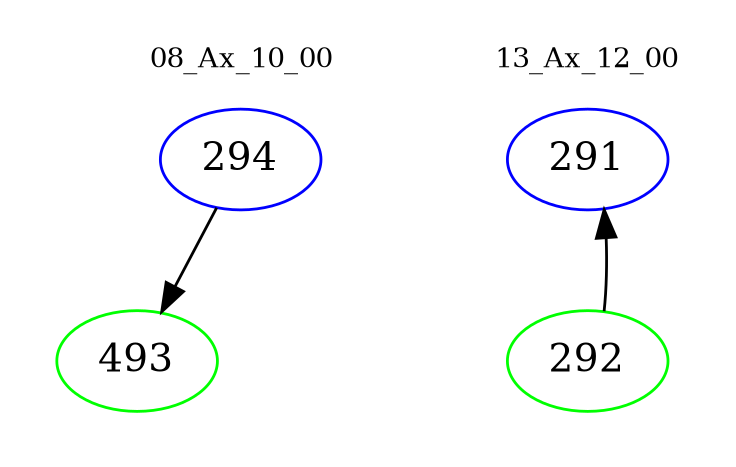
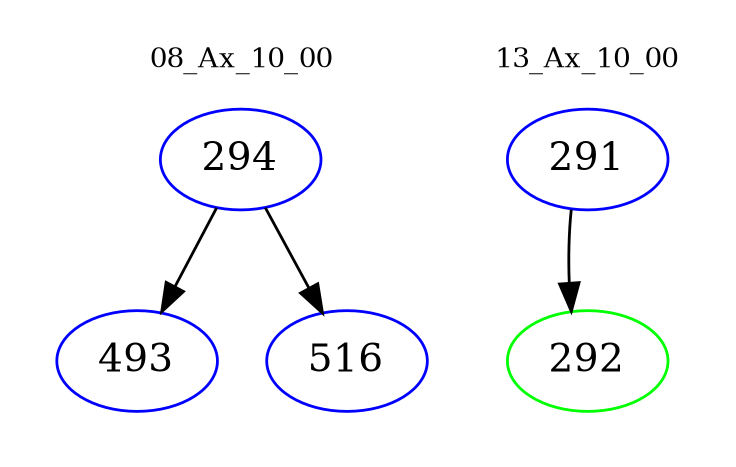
cluster "13_Ax_12_00": label "13_Ax_12_00" -> "13_Ax_10_00"
edge "292" -> "291": reversed
node "493": color green -> blue
node "516": added
